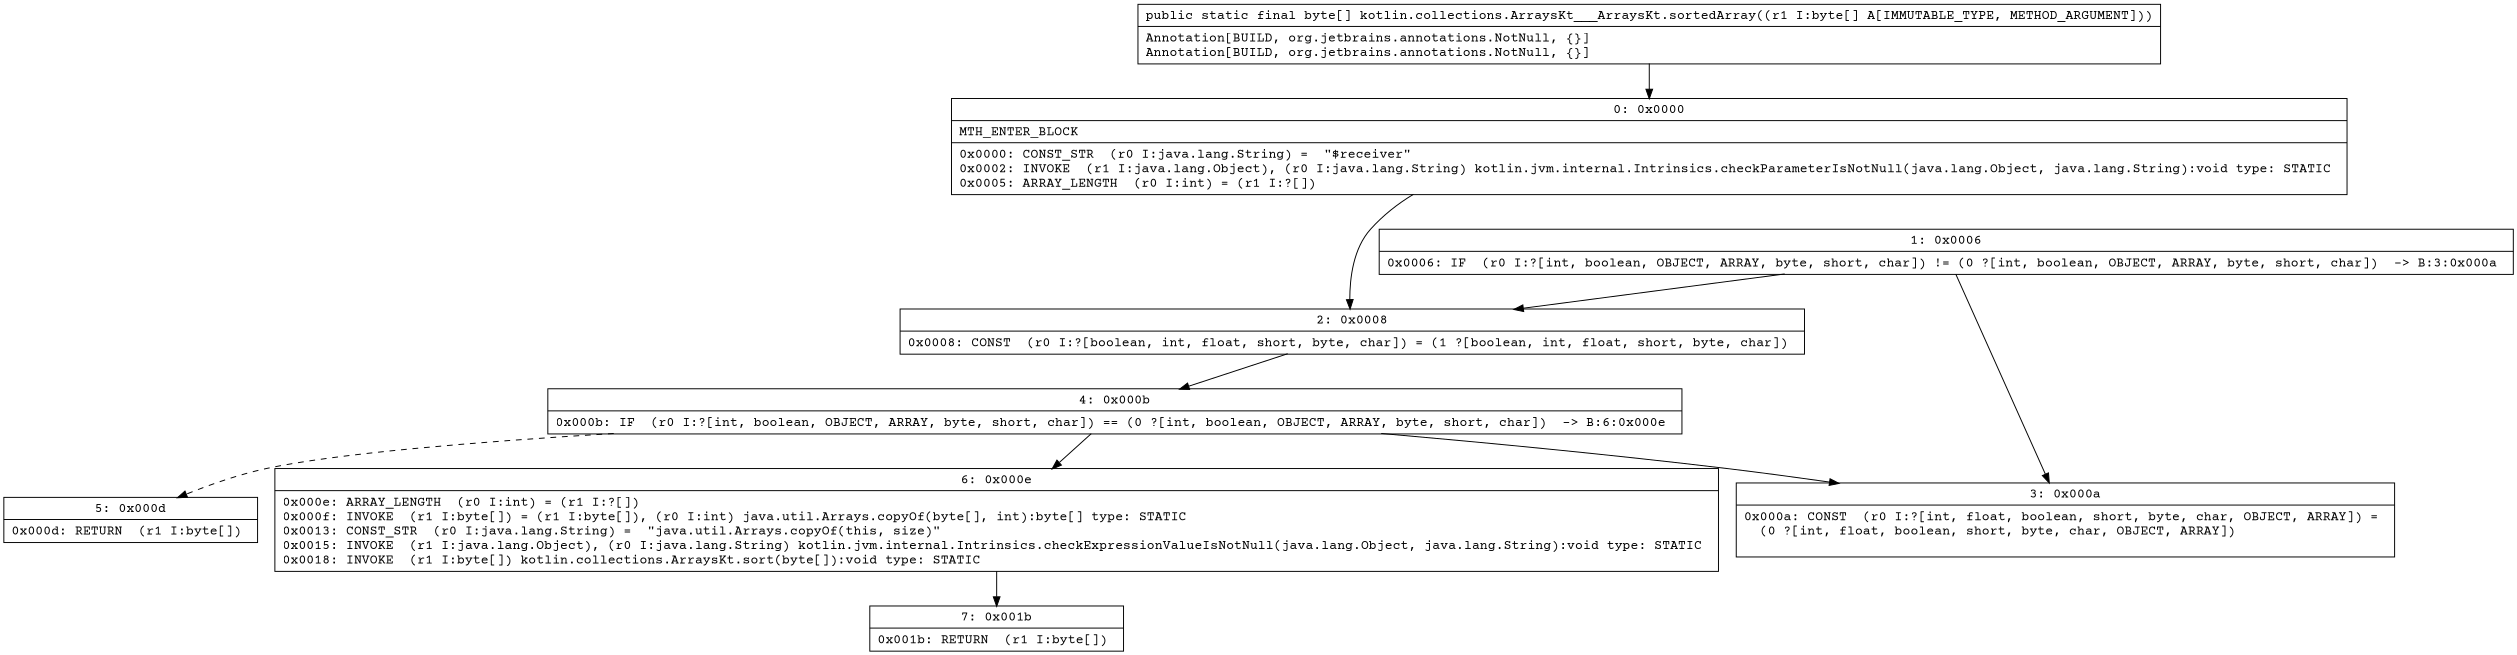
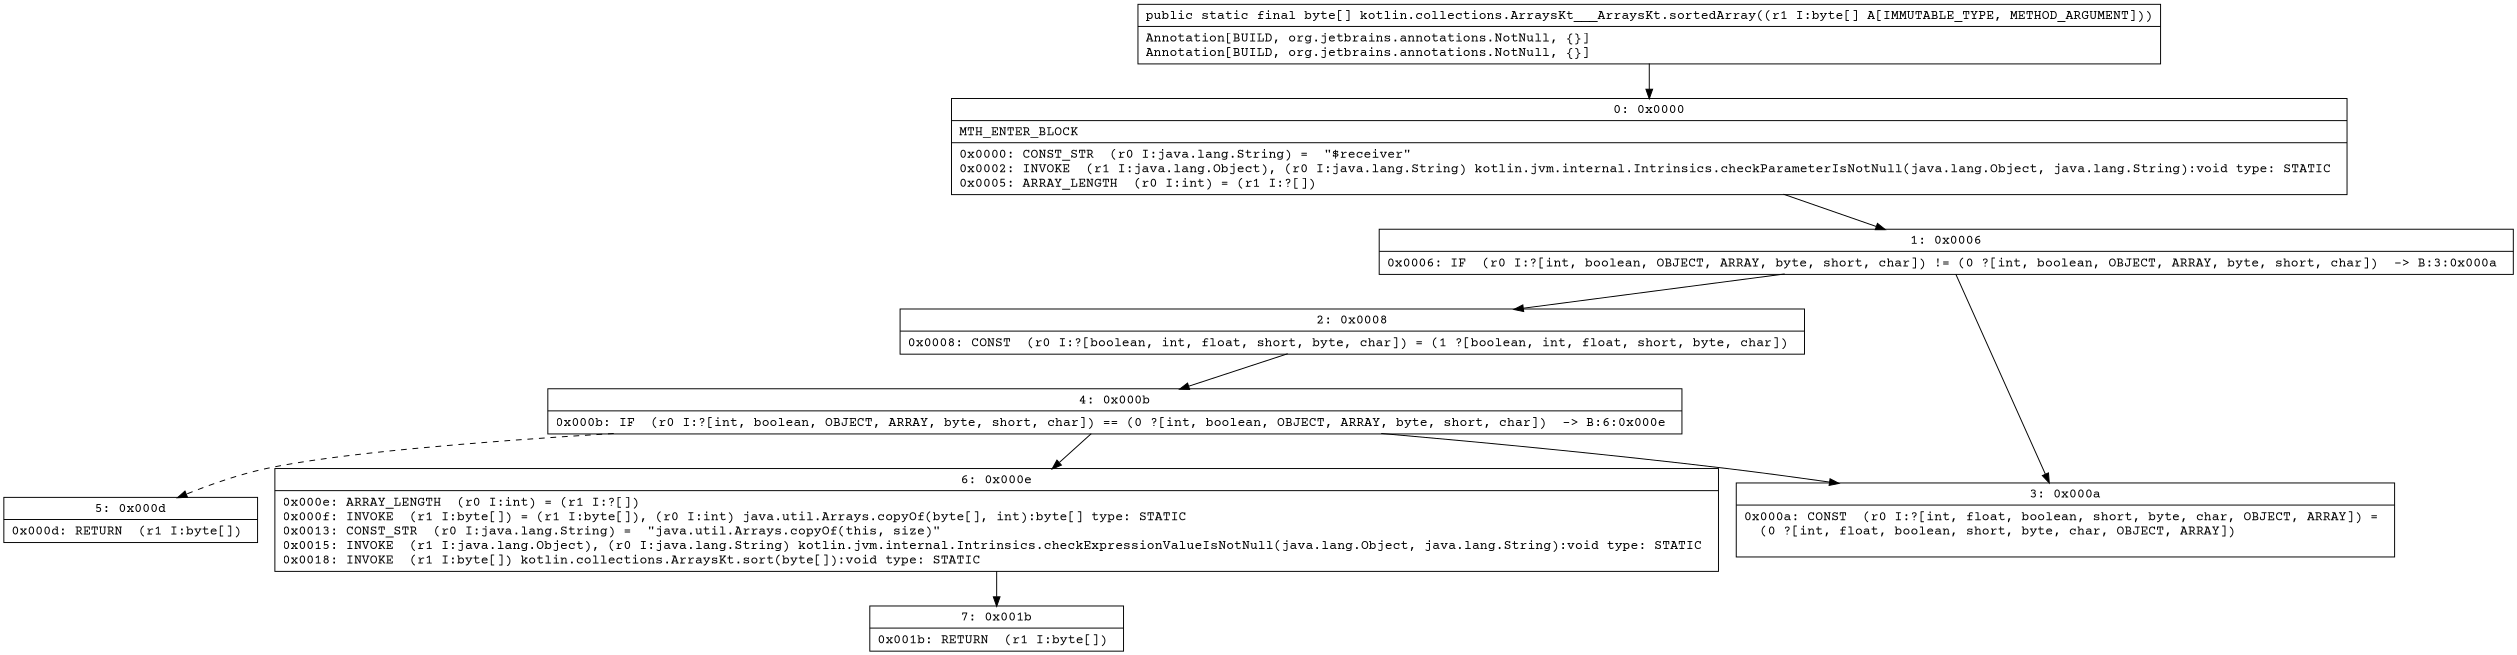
edge "0: 0x0000" -> "2: 0x0008": now "0: 0x0000" -> "1: 0x0006"
